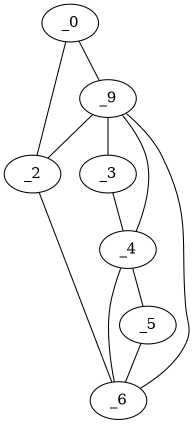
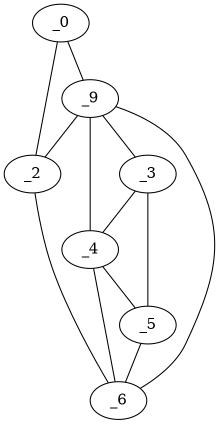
edge "_3" -- "_5": added
